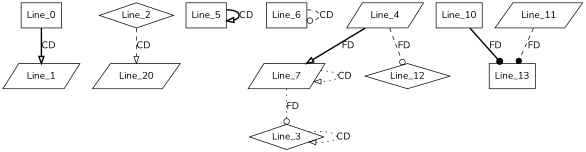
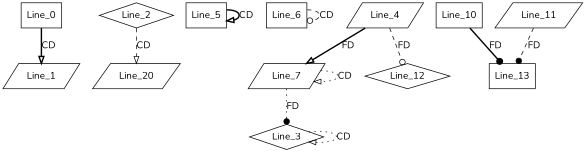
edge "Line_7" -> "Line_3": arrowhead odot -> dot
